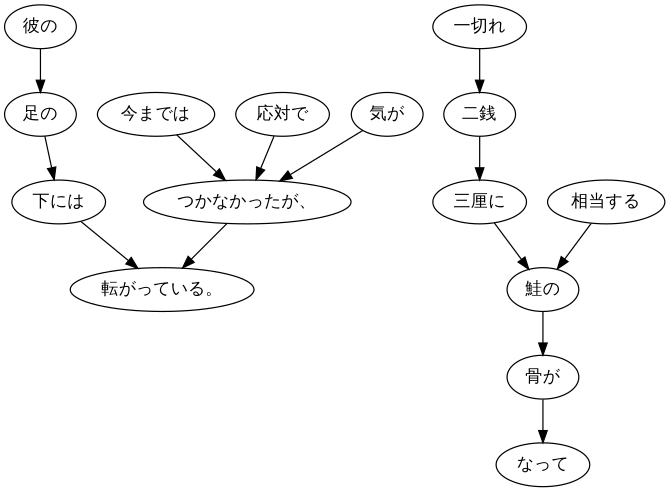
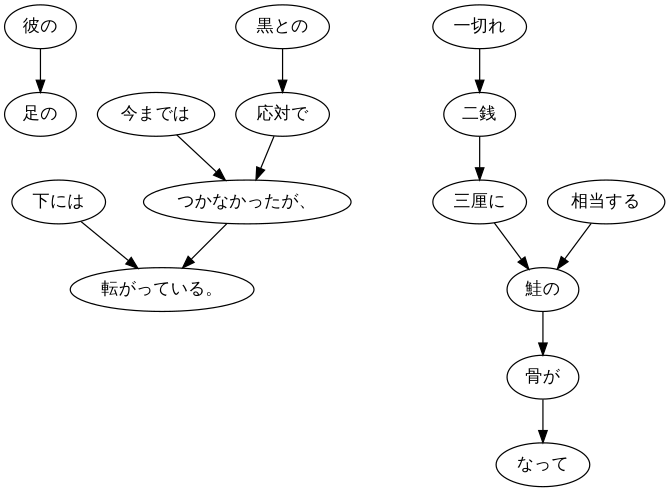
node "黒との": added
node "気が": removed
edge "足の" -> "下には": removed
